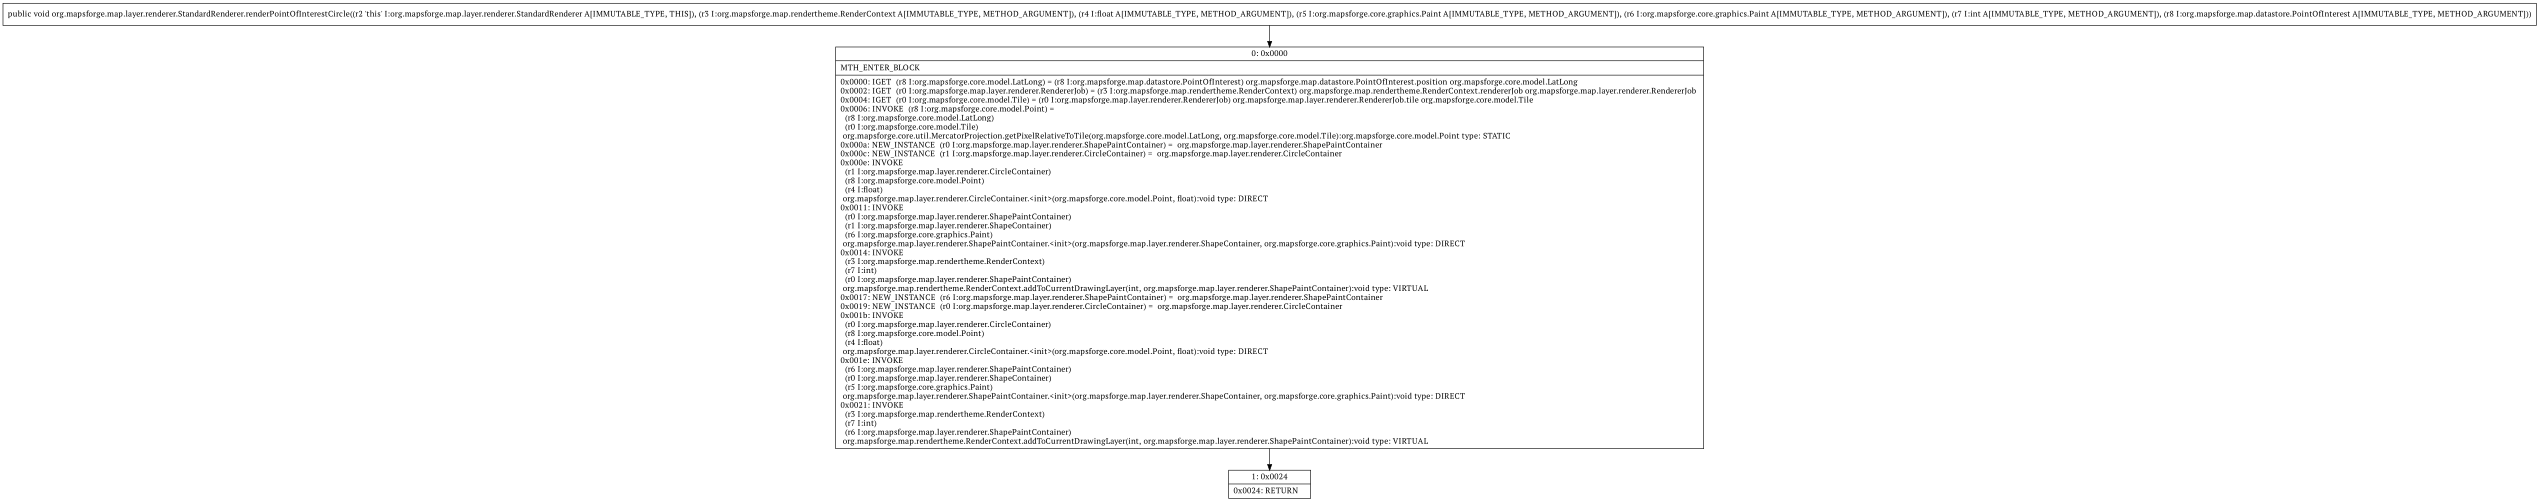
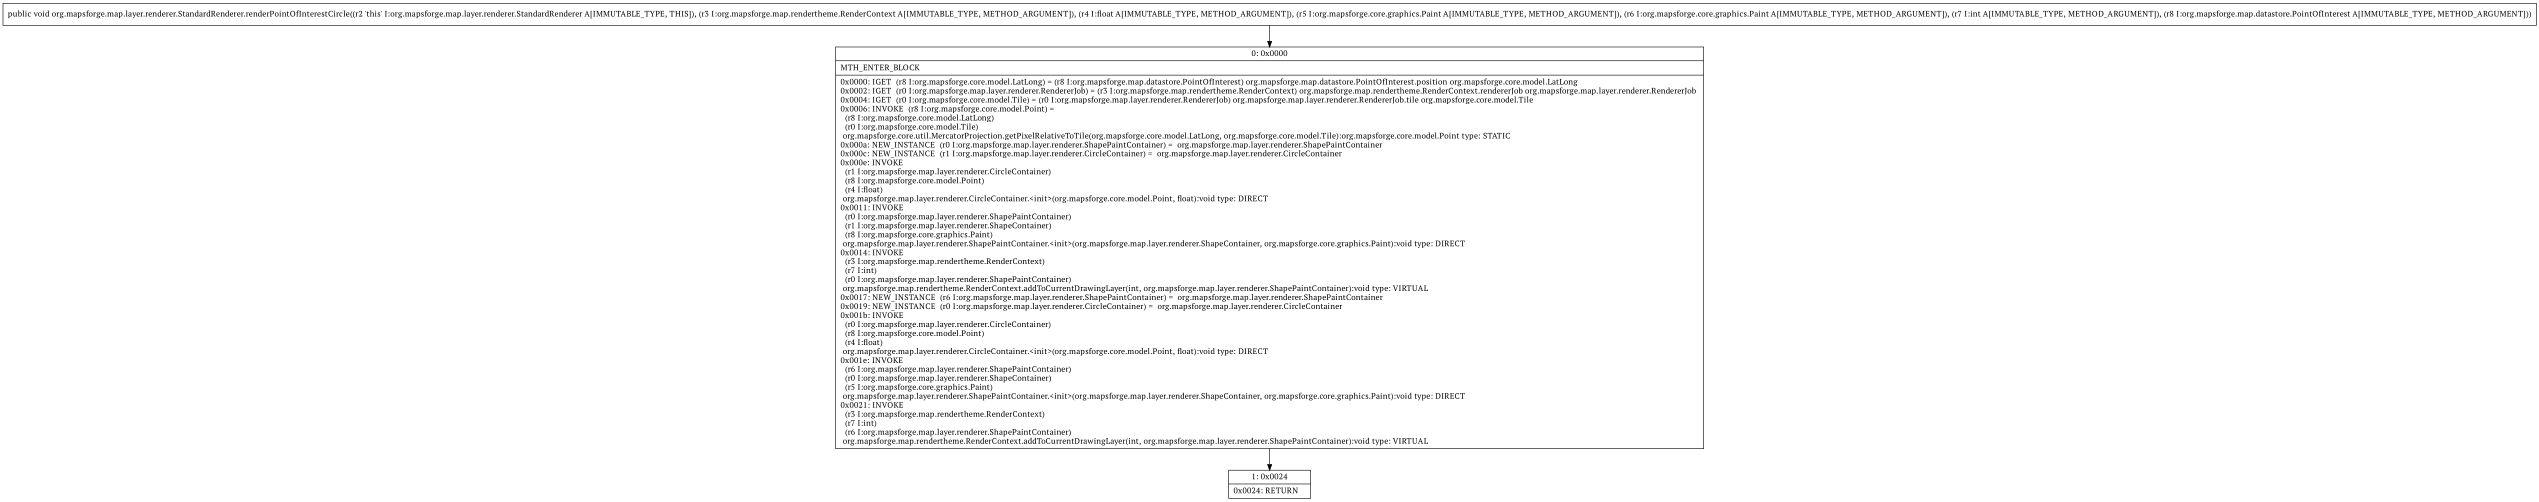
node "0: 0x0000": text "(r6 I:org.mapsforge.core.graphics.Paint)" -> "(r8 I:org.mapsforge.core.graphics.Paint)"
